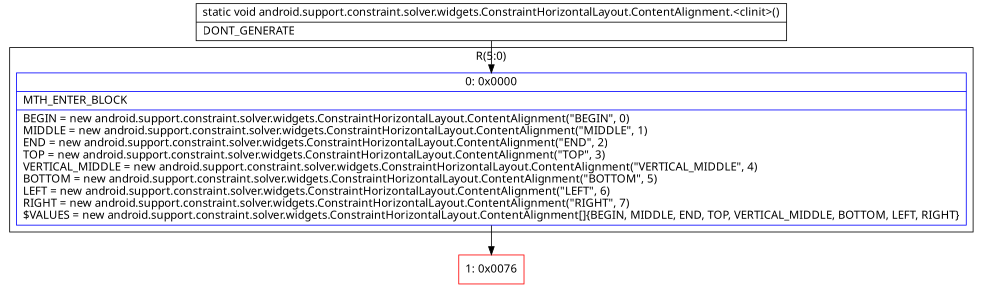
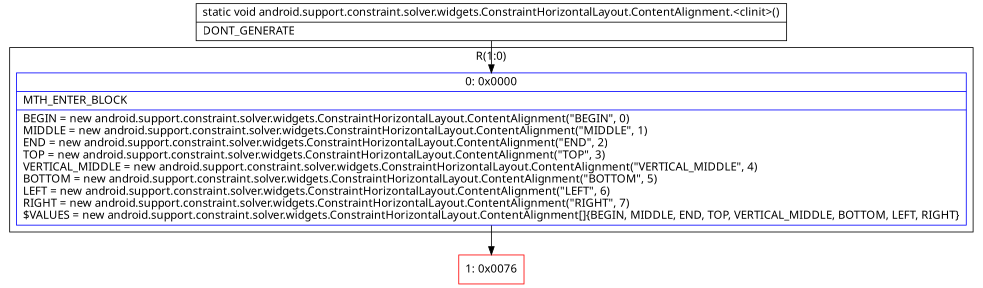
cluster "R(5:0)": label "R(5:0)" -> "R(1:0)"
